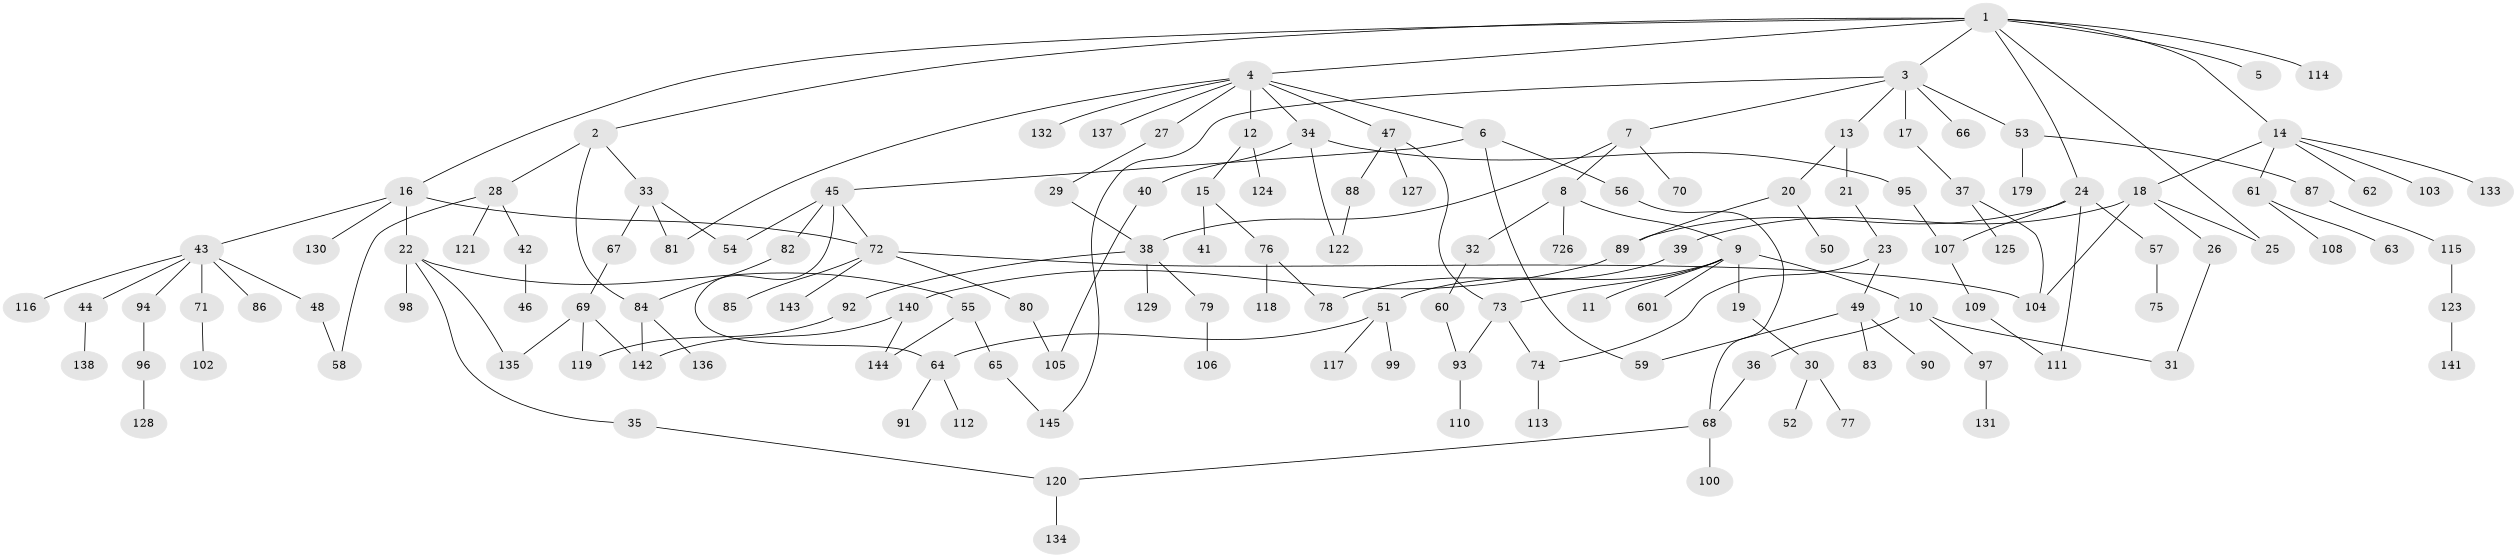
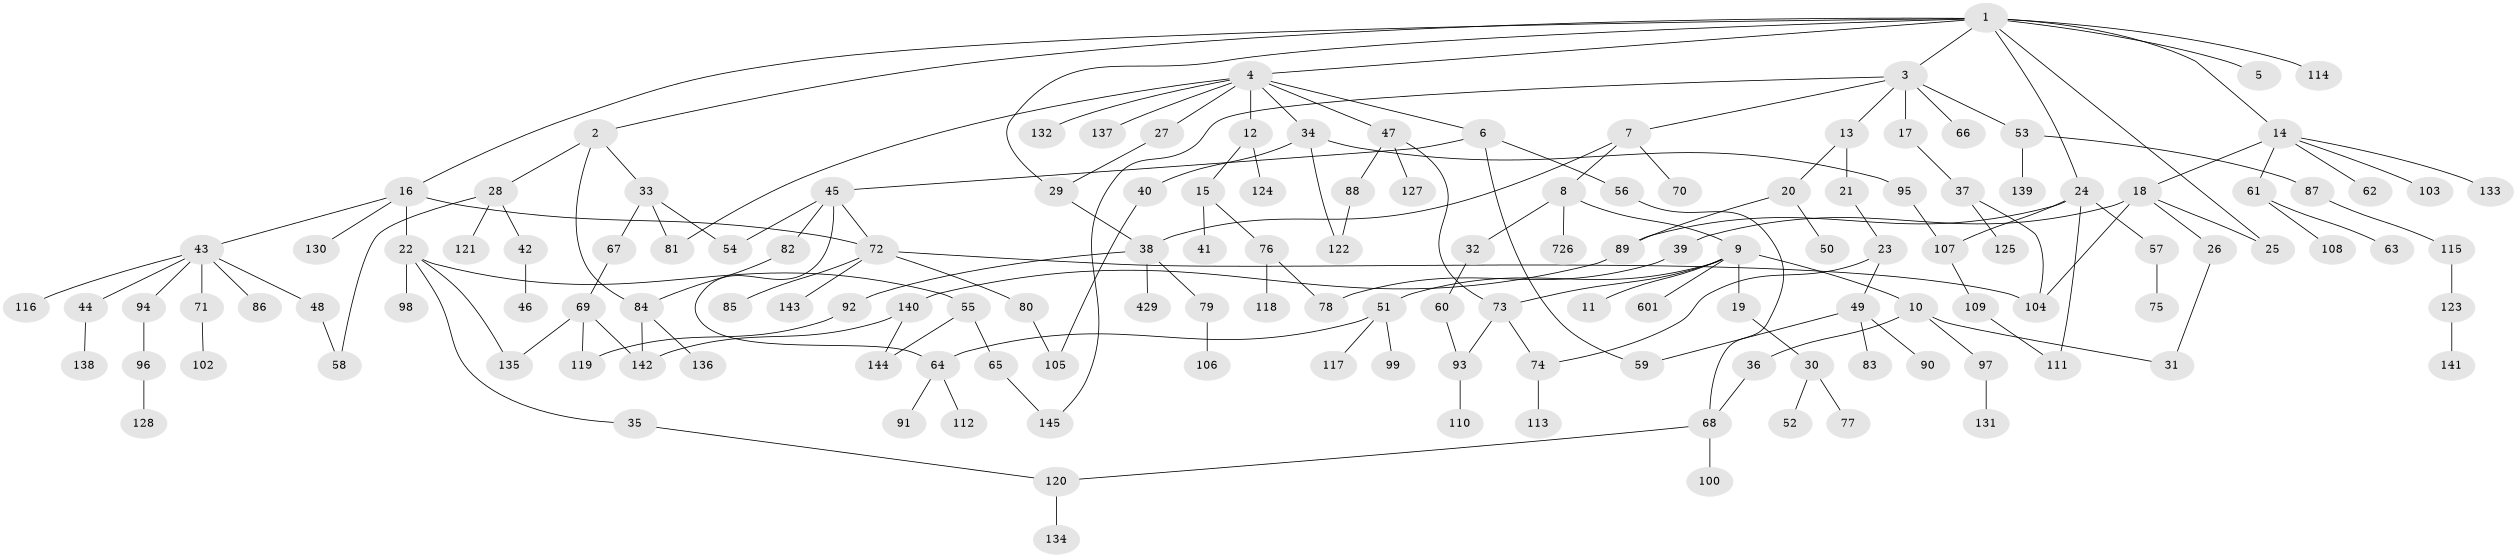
edge "1" -- "29": added
node "179": label "179" -> "139"
node "129": label "129" -> "429"
